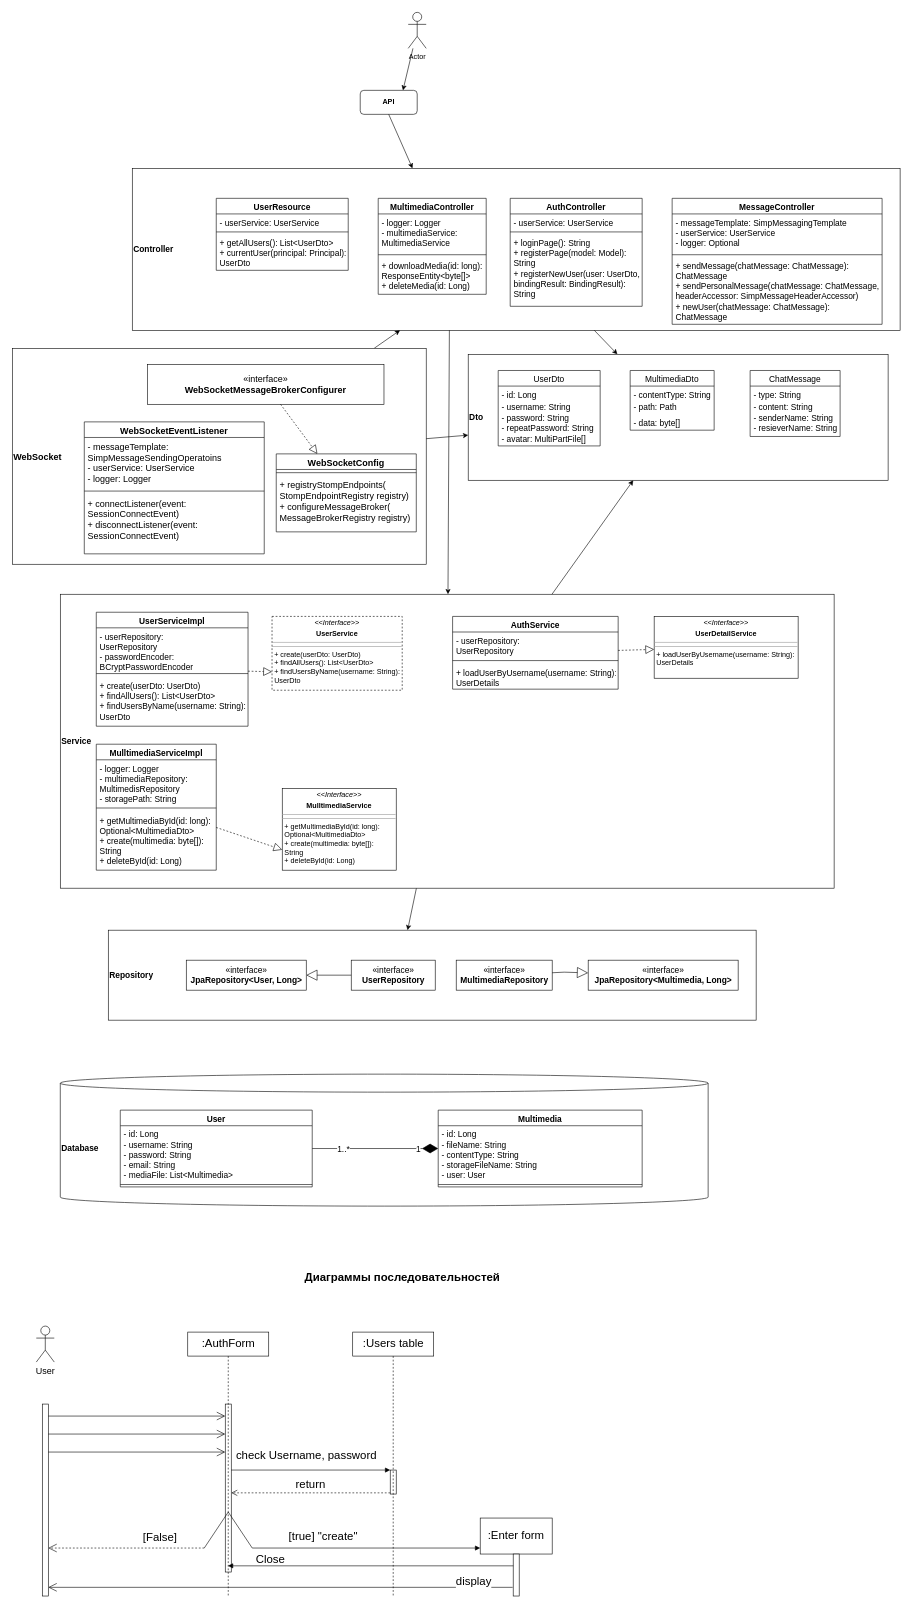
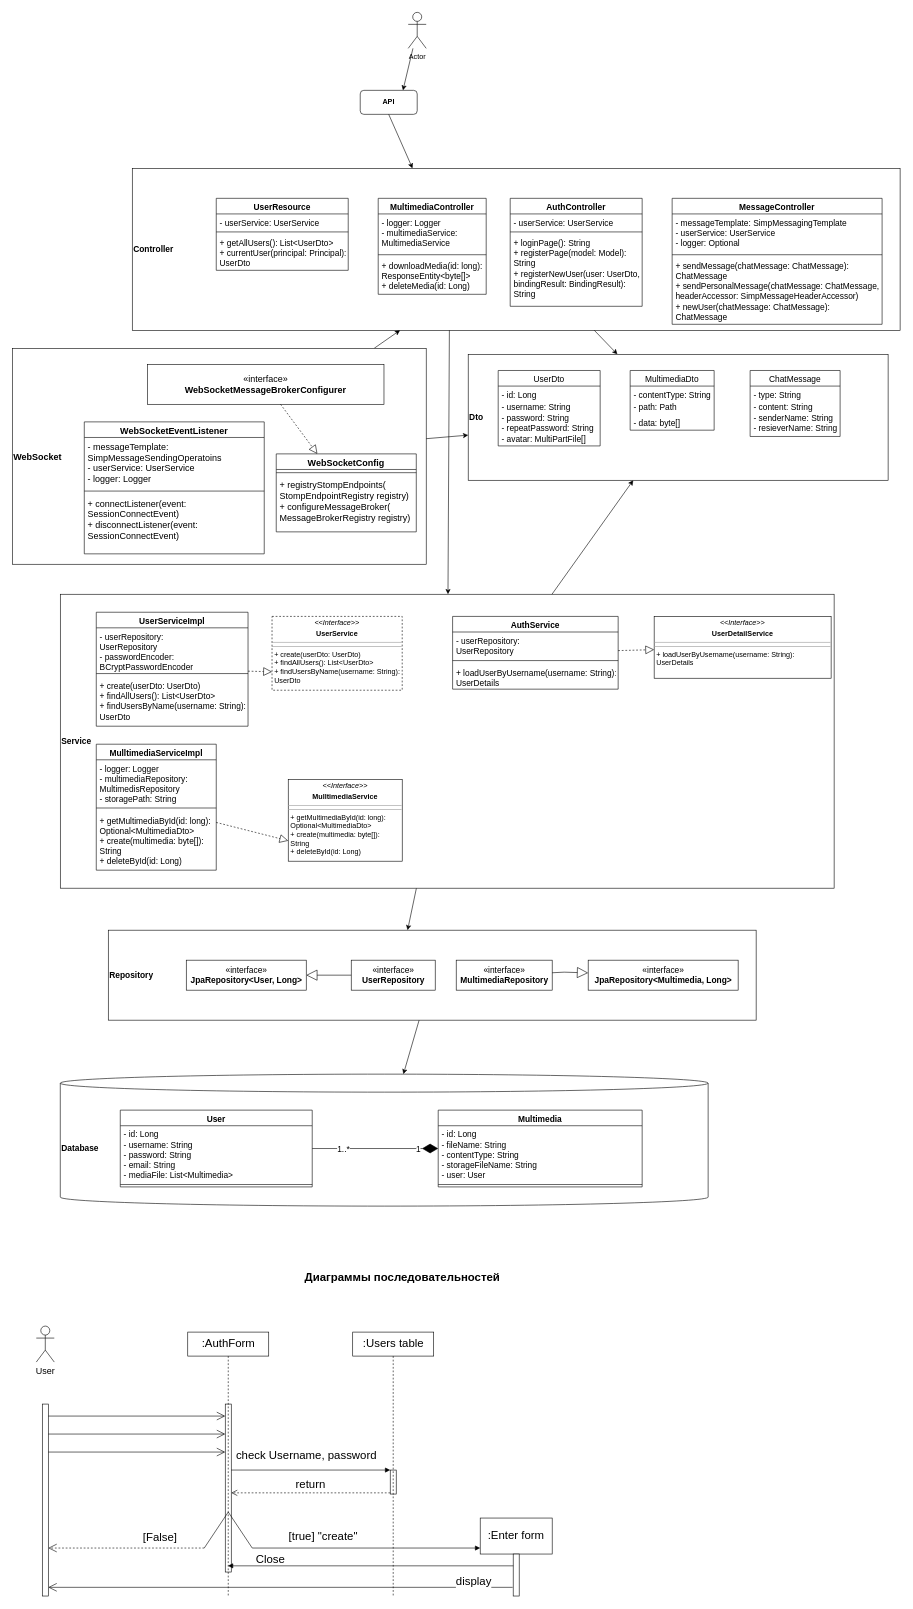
node "<<Interface>> UserDetailService + loadUserByUsername(username: String): UserDetails": size 144x62 -> 177x62
node "<<Interface>> MulltimediaService + getMultimediaById(id: long): Optional<MultimediaDto> + create(multimedia: byte[]): String + deleteById(id: Long)": moved (339, 829) -> (345, 820)
edge "Repository" -> "Database": added
